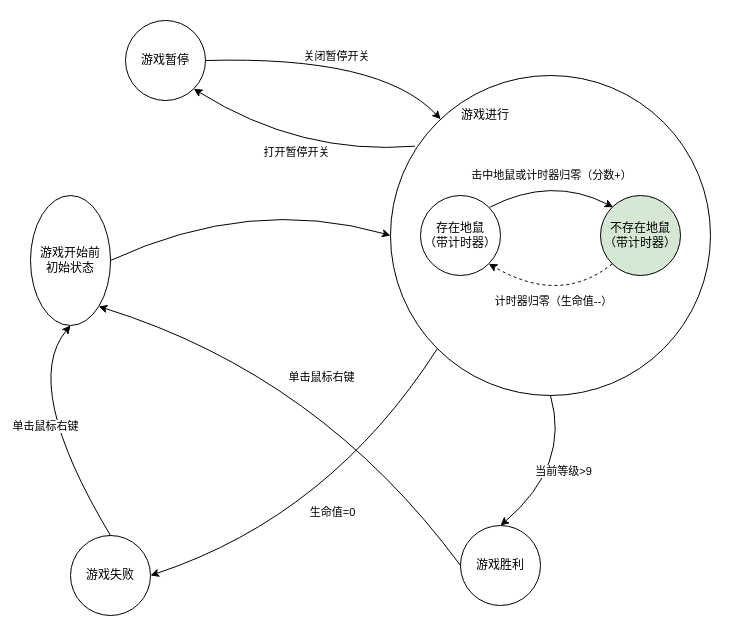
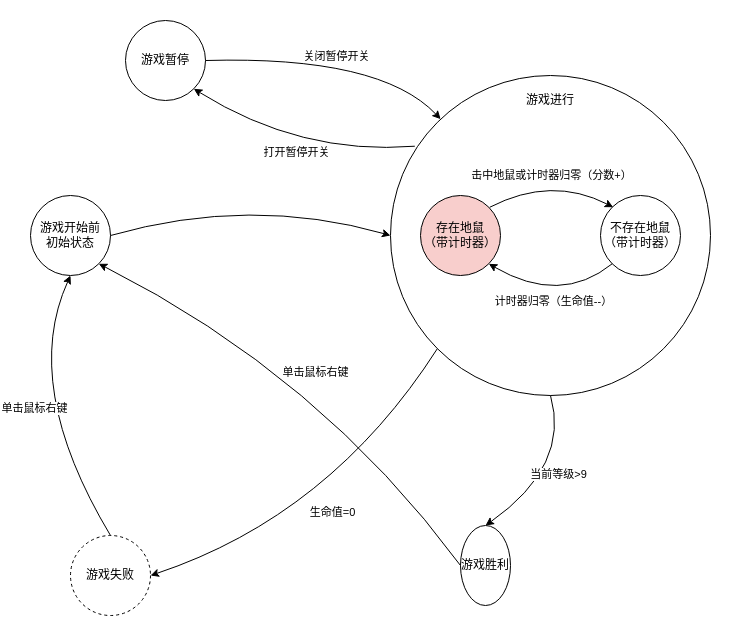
node "游戏进行": moved (486, 116) -> (551, 101)
node "存在地鼠 （带计时器）": fillcolor #ffffff -> #f8cecc
node "不存在地鼠 （带计时器）": fillcolor #d5e8d4 -> #ffffff
node "游戏开始前 初始状态": size 80x130 -> 80x80
edge "不存在地鼠 （带计时器）" -> "存在地鼠 （带计时器）": style dashed -> solid
node "游戏胜利": size 80x80 -> 50x80
node "游戏失败": style solid -> dashed
